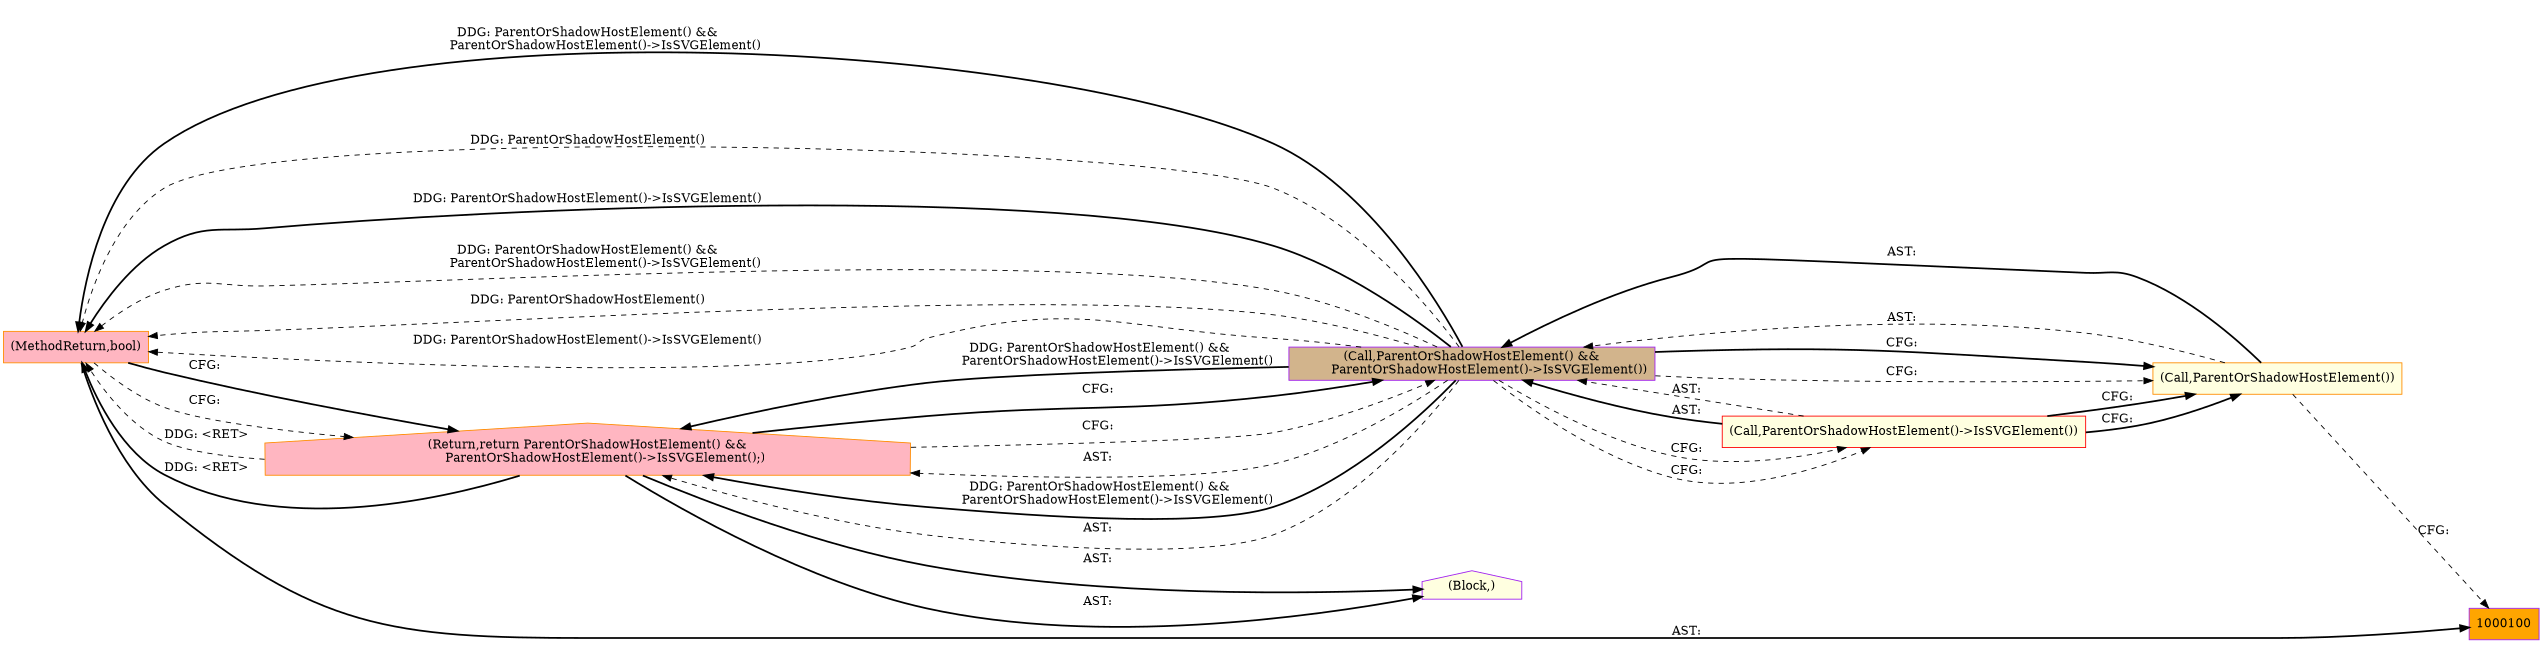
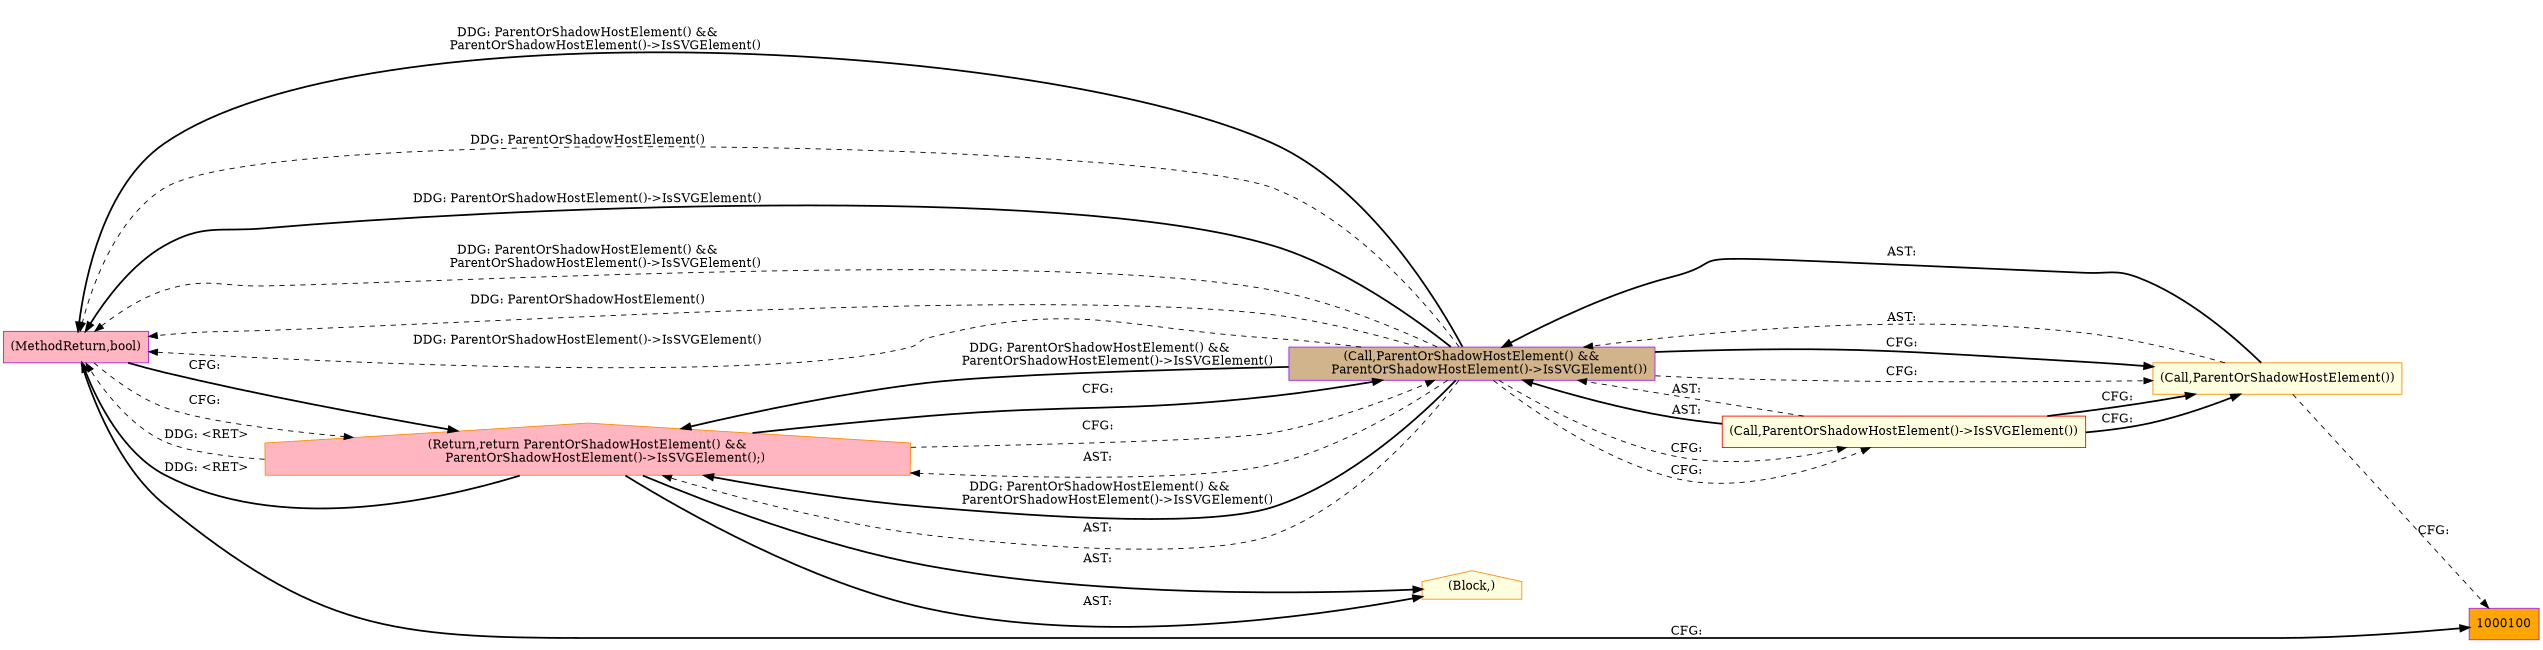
node "(MethodReturn,bool)": color darkorange -> purple
node "(Block,)": color purple -> darkorange
edge "(MethodReturn,bool)" -> "1000100": label "AST: " -> "CFG: "
